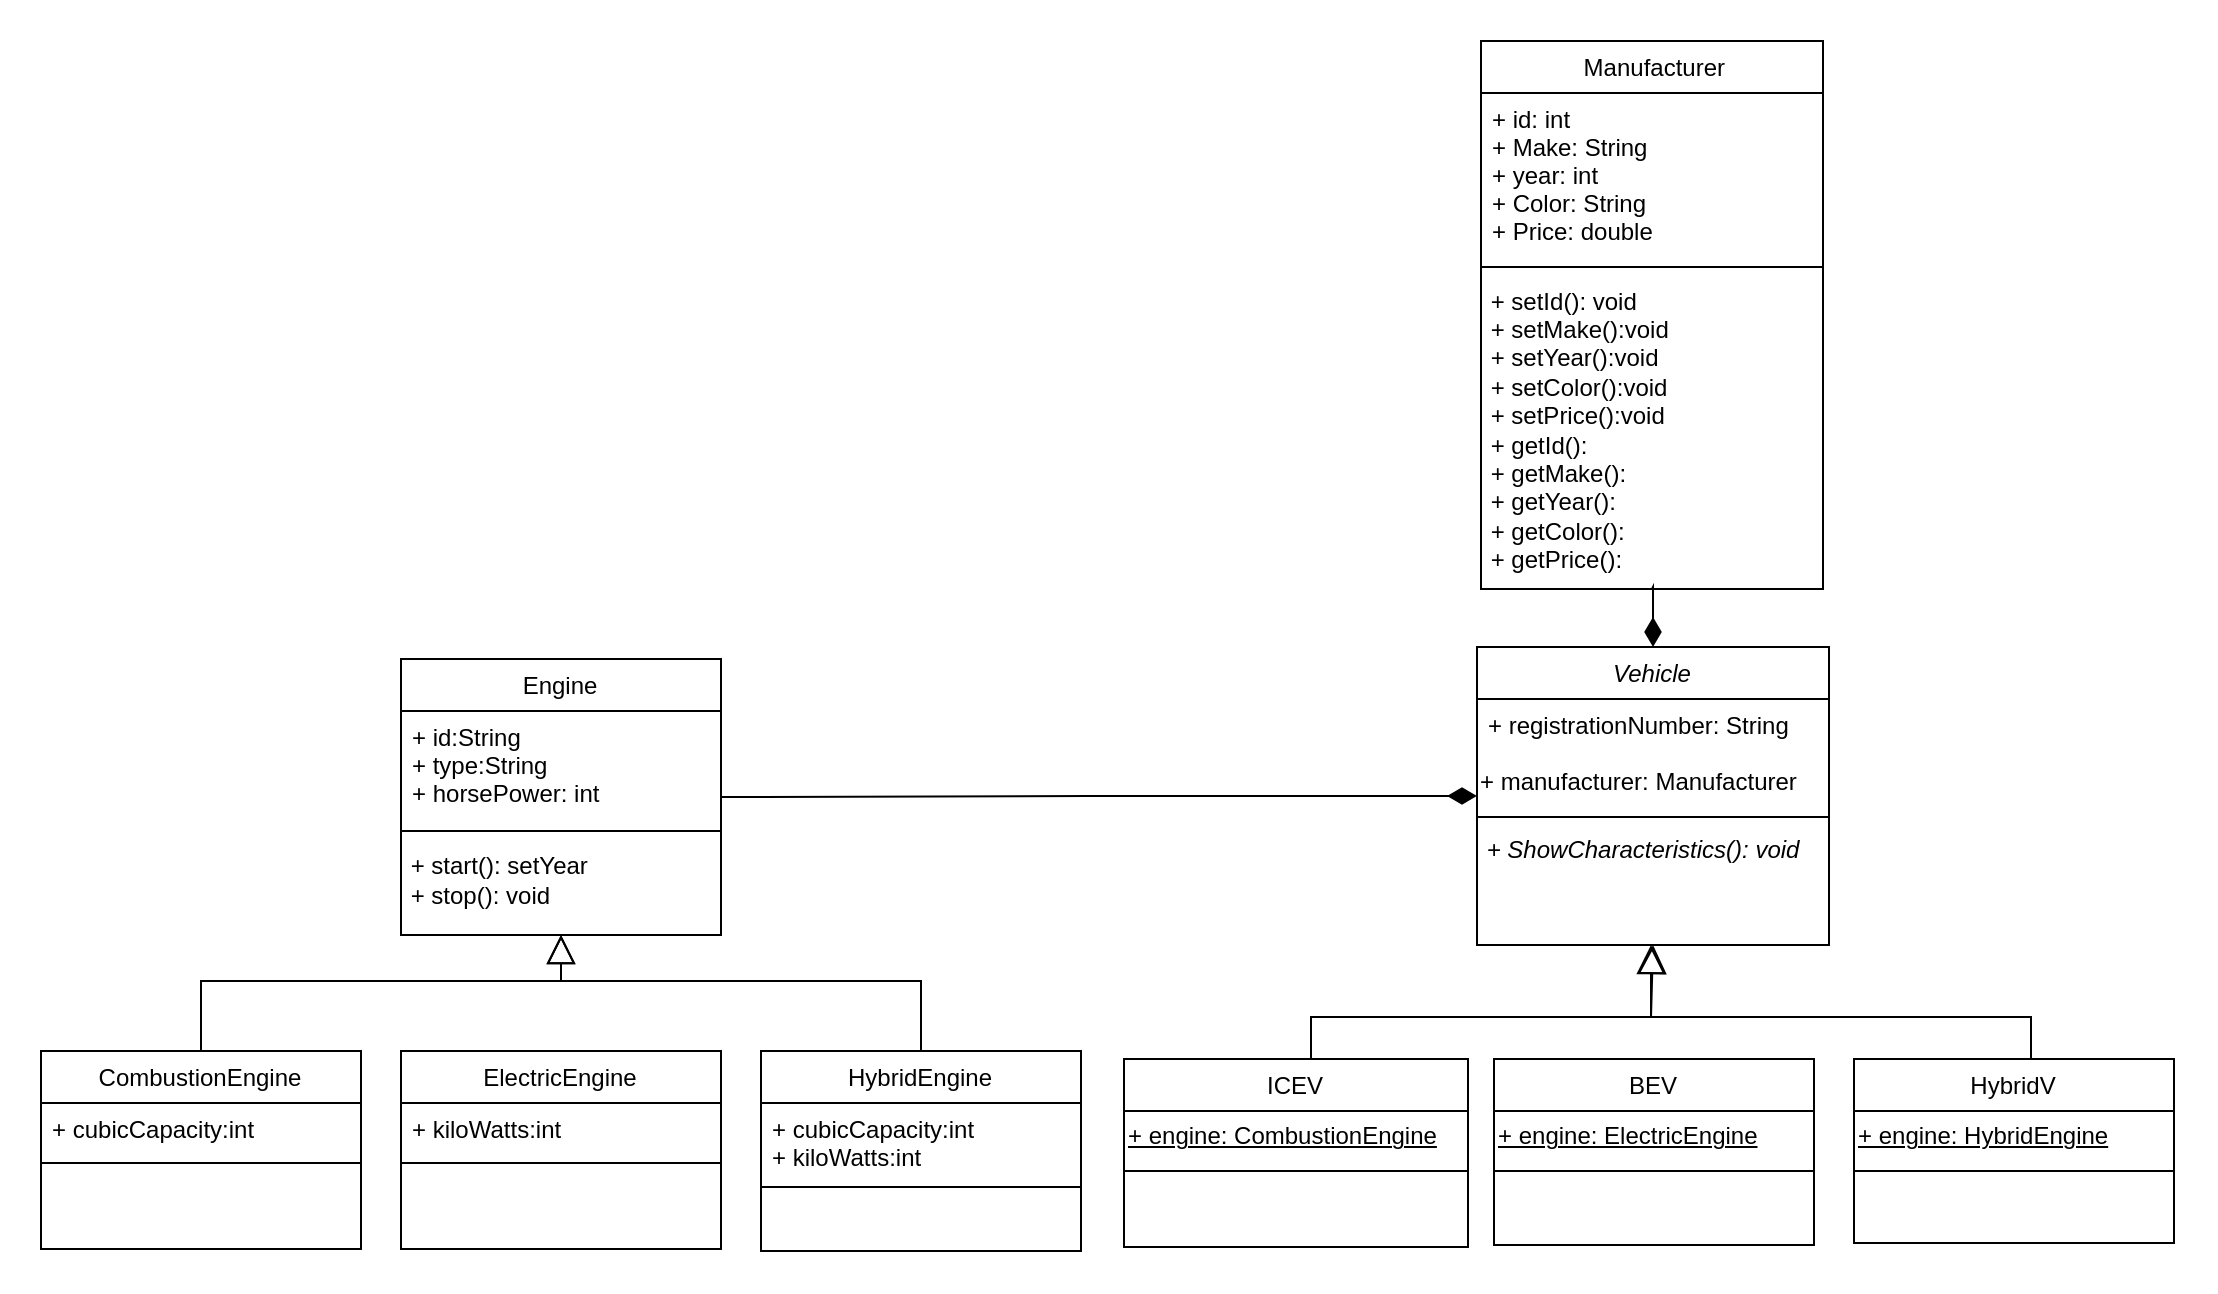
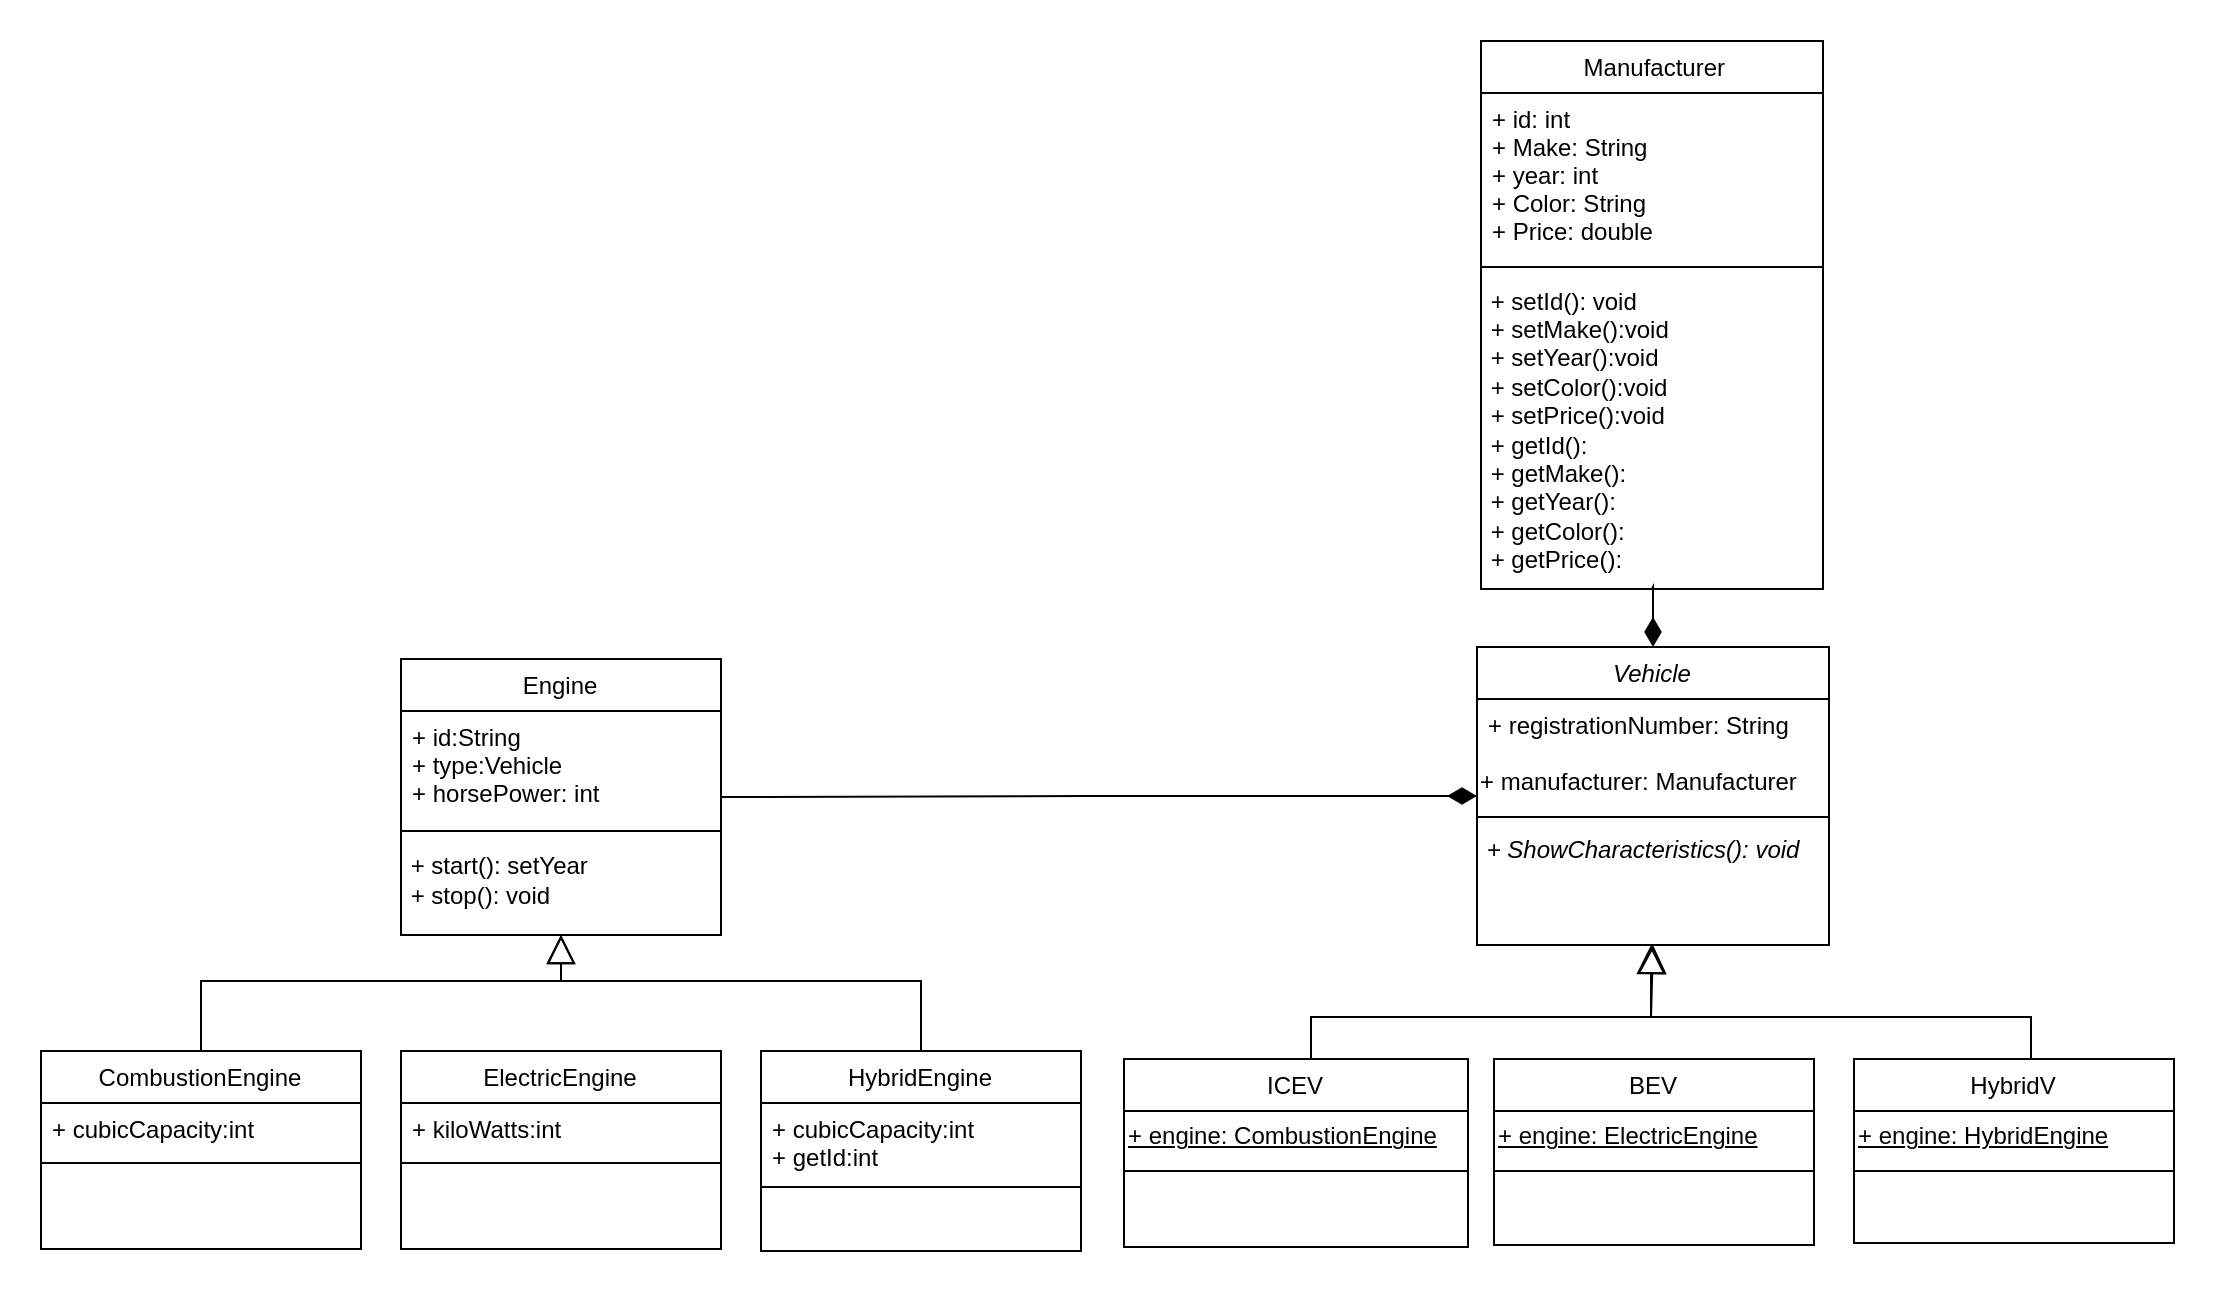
node "+ id:String + type:String + horsePower: int": label "+ id:String + type:String + horsePower: int" -> "+ id:String + type:Vehicle + horsePower: int"
node "+ cubicCapacity:int + kiloWatts:int": label "+ cubicCapacity:int + kiloWatts:int" -> "+ cubicCapacity:int + getId:int"
